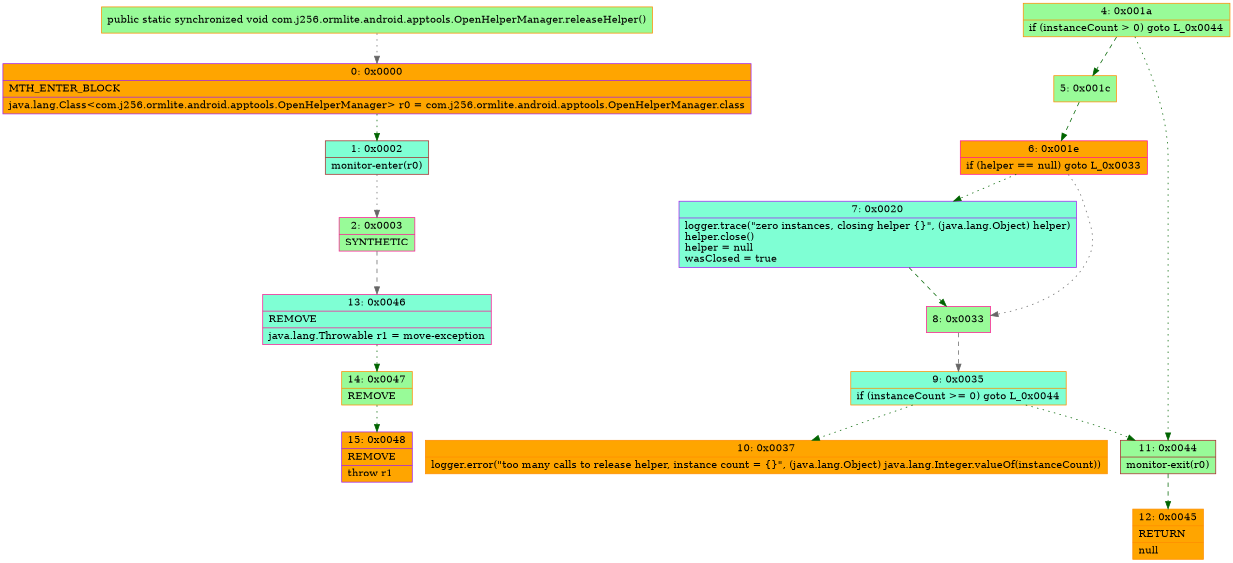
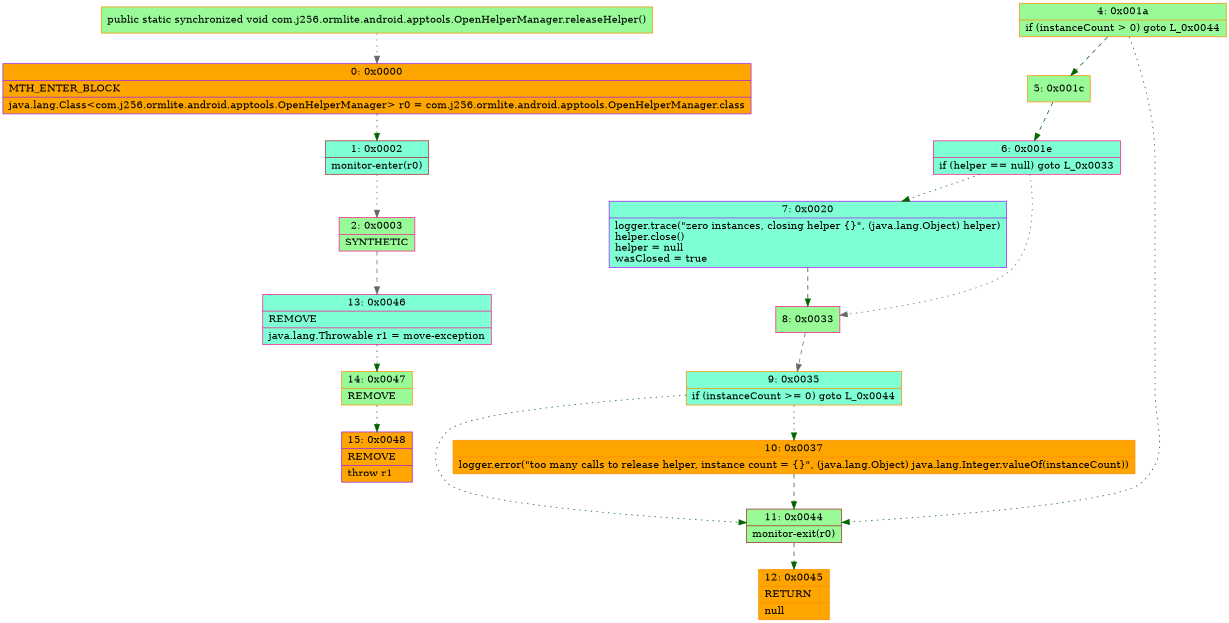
node "6: 0x001e": fillcolor orange -> aquamarine
edge "10: 0x0037" -> "11: 0x0044": added
